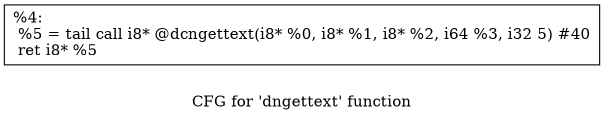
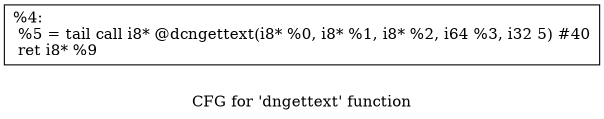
node "%4:": text "ret i8* %5" -> "ret i8* %9"
